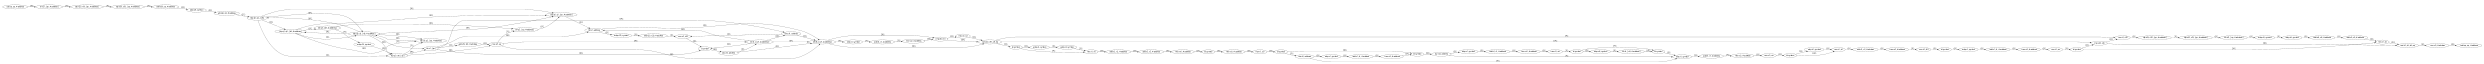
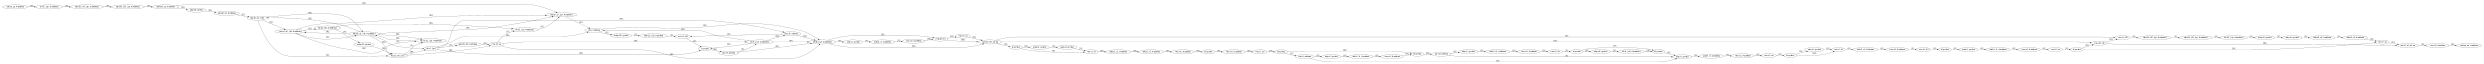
edge "ldp q0 , q4 , [ x8 ]" -> "stp q0 , q1 , [ sp , # address ]": now "add x29 , sp , # address" -> "stp q0 , q1 , [ sp , # address ]"
